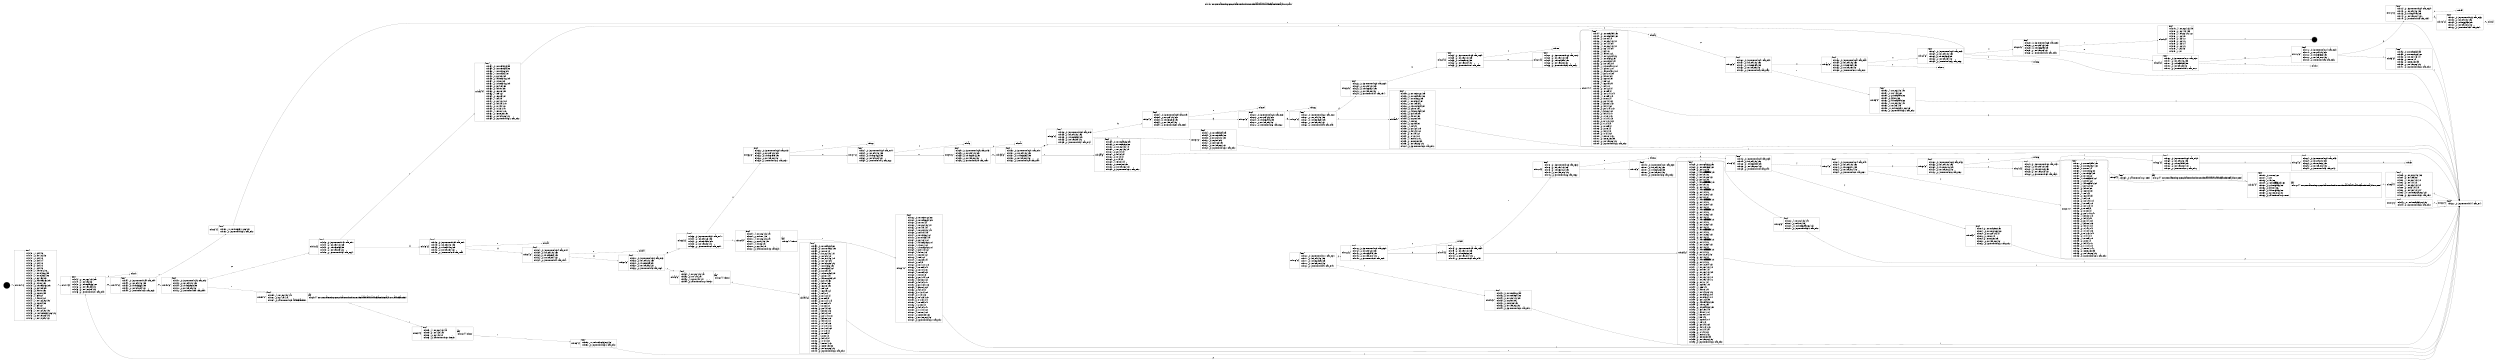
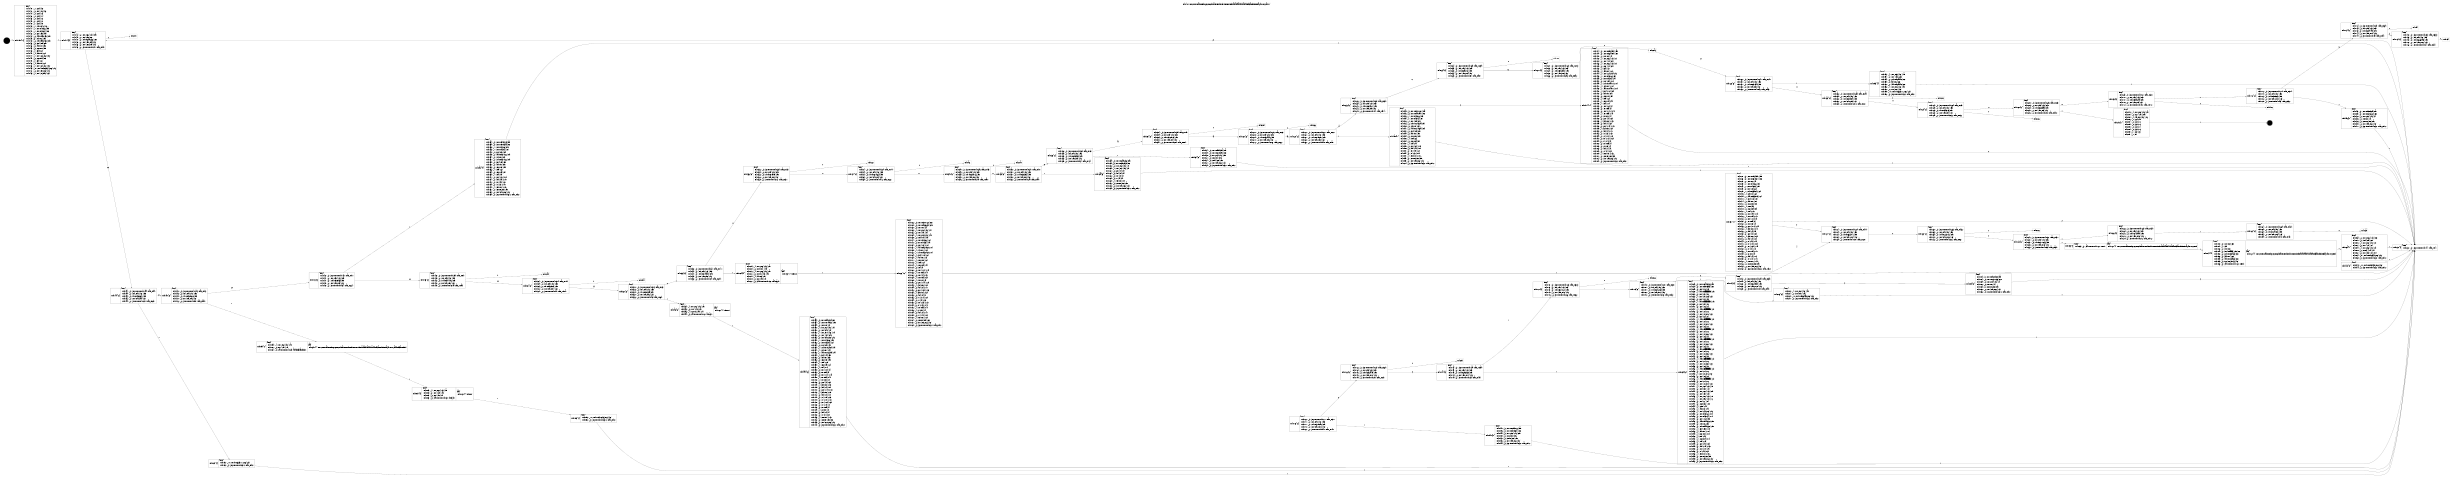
edge "0x401814 [28]" -> "0x401ce1 [147]": reversed
